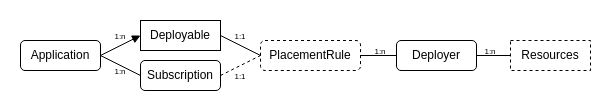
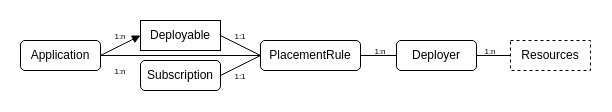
node "PlacementRule": style dashed -> solid
edge "Application" -- "Subscription": now "Application" -- "PlacementRule"
edge "PlacementRule" -- "Subscription": style dashed -> solid
